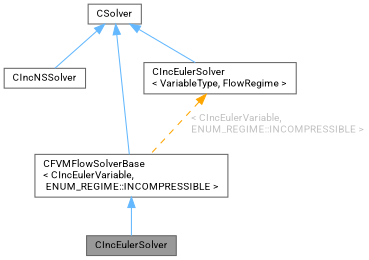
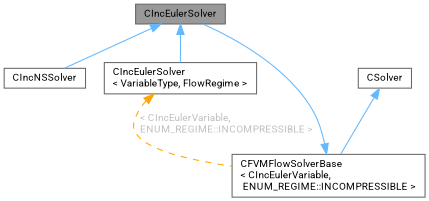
edge "CIncEulerSolver < VariableType, FlowRegime >" -> "CSolver": now "CIncEulerSolver < VariableType, FlowRegime >" -> "CIncEulerSolver"
edge "CIncNSSolver" -> "CSolver": now "CIncNSSolver" -> "CIncEulerSolver"
